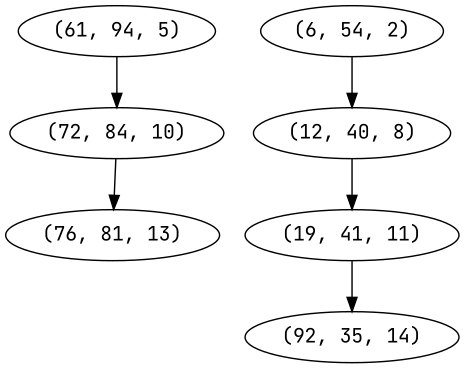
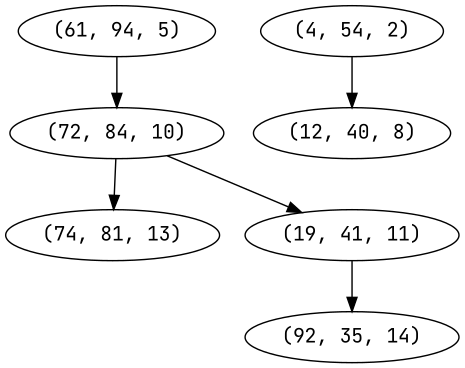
node "(6, 54, 2)": label "(6, 54, 2)" -> "(4, 54, 2)"
edge "(12, 40, 8)" -> "(19, 41, 11)": now "(72, 84, 10)" -> "(19, 41, 11)"
node "(76, 81, 13)": label "(76, 81, 13)" -> "(74, 81, 13)"
